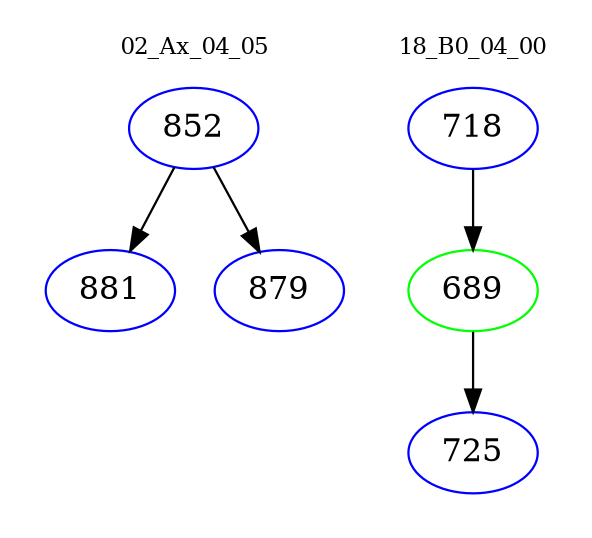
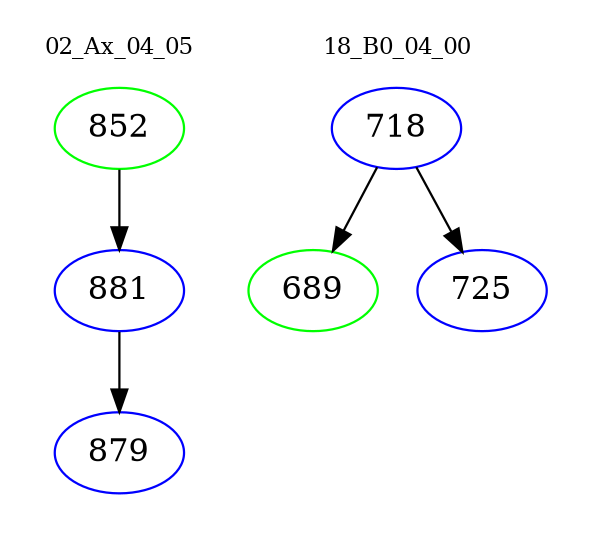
node "852": color blue -> green
edge "852" -> "879": now "881" -> "879"
edge "689" -> "725": now "718" -> "725"
